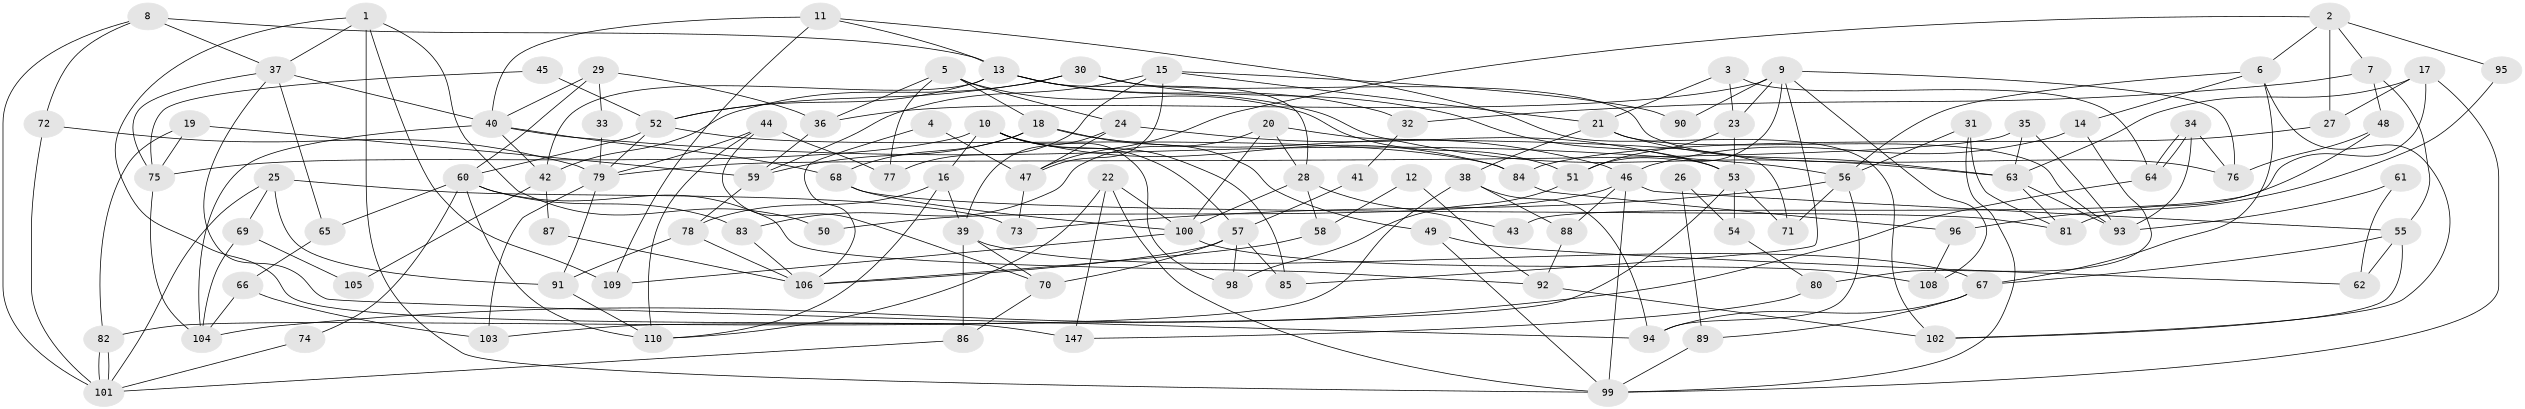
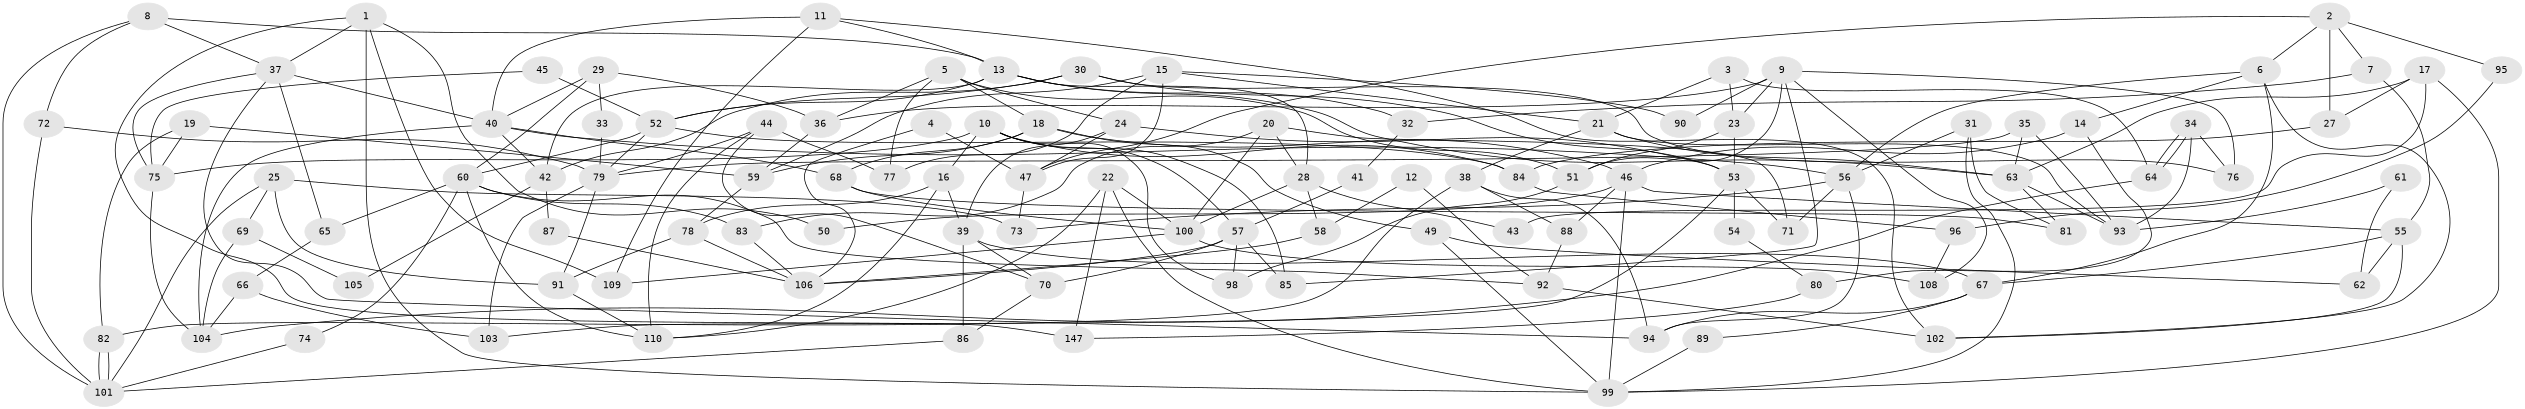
node "48": removed
node "26": removed
